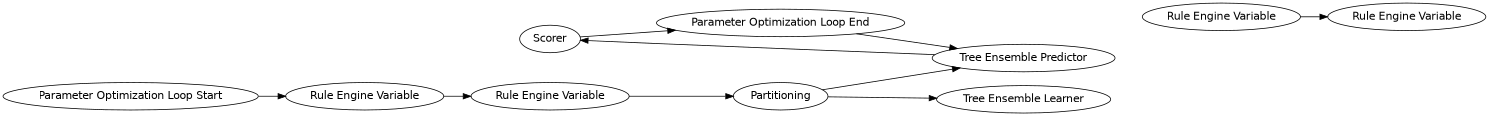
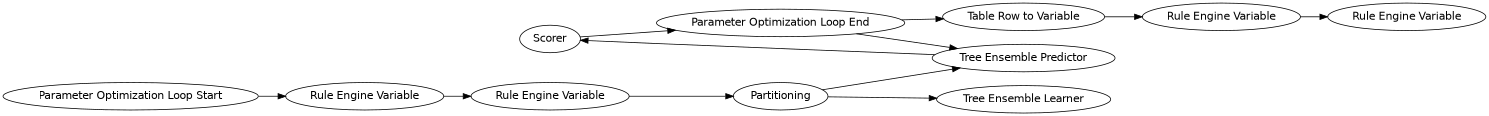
node "Table Row to Variable": added
